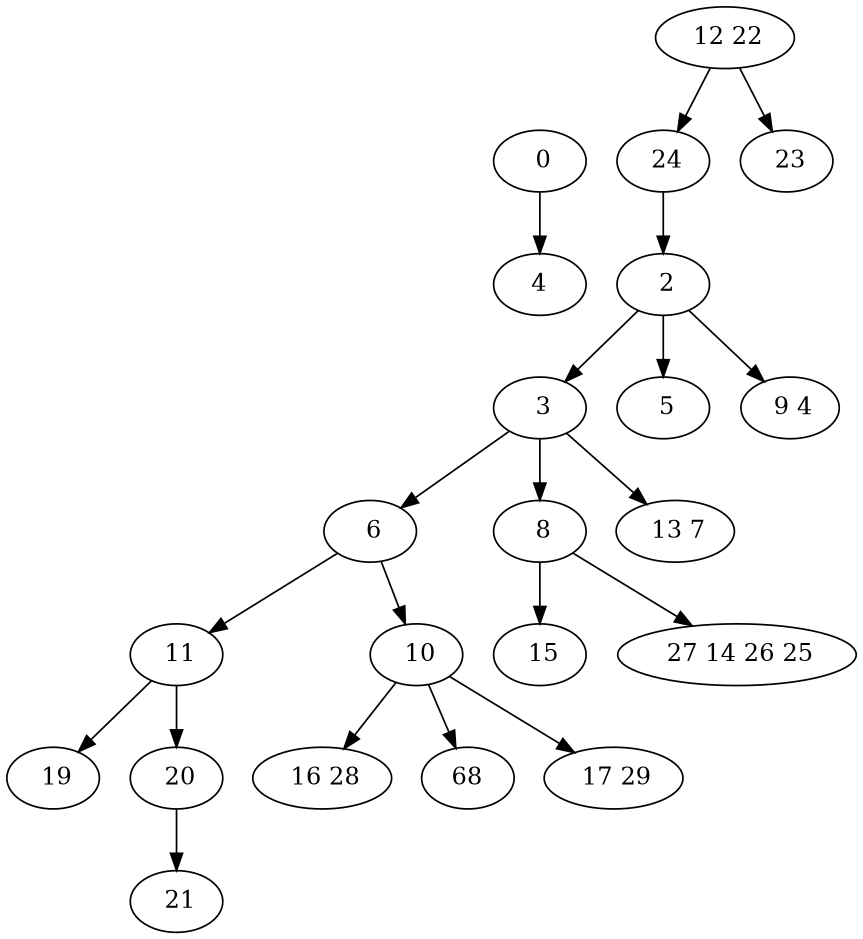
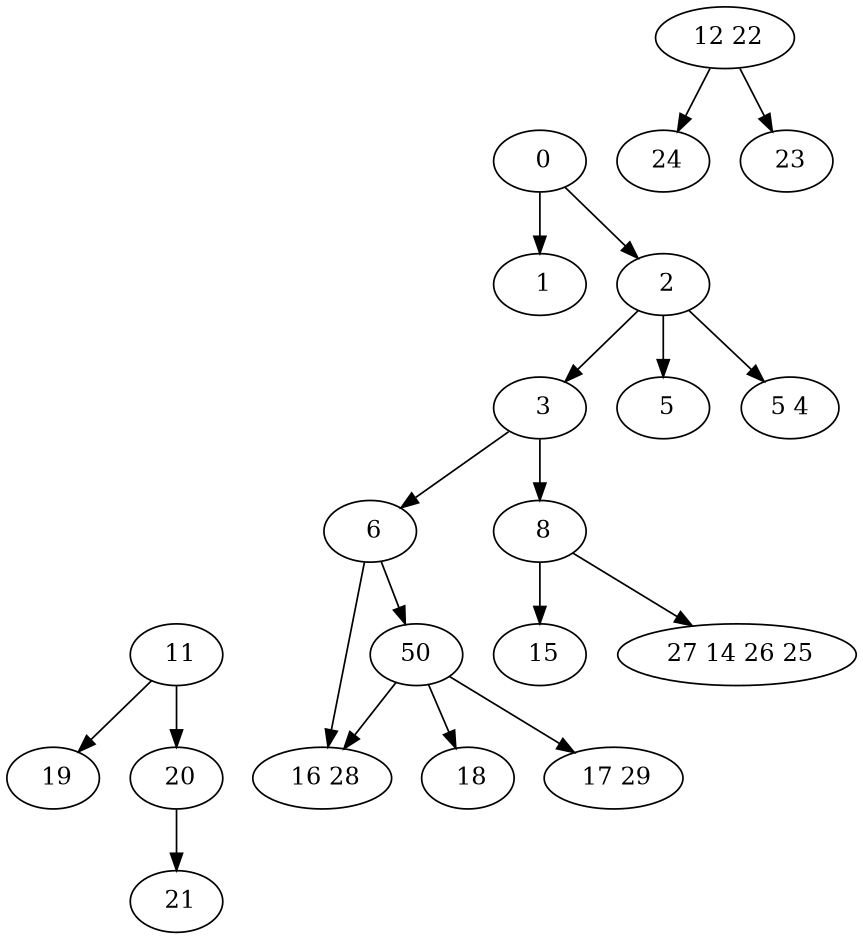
edge "24" -> "2": now "0" -> "2"
node "4": label "4" -> "1"
node "9 4": label "9 4" -> "5 4"
node "13 7": removed
edge "6" -> "11": now "6" -> "16 28"
node "10": label "10" -> "50"
node "68": label "68" -> "18"
